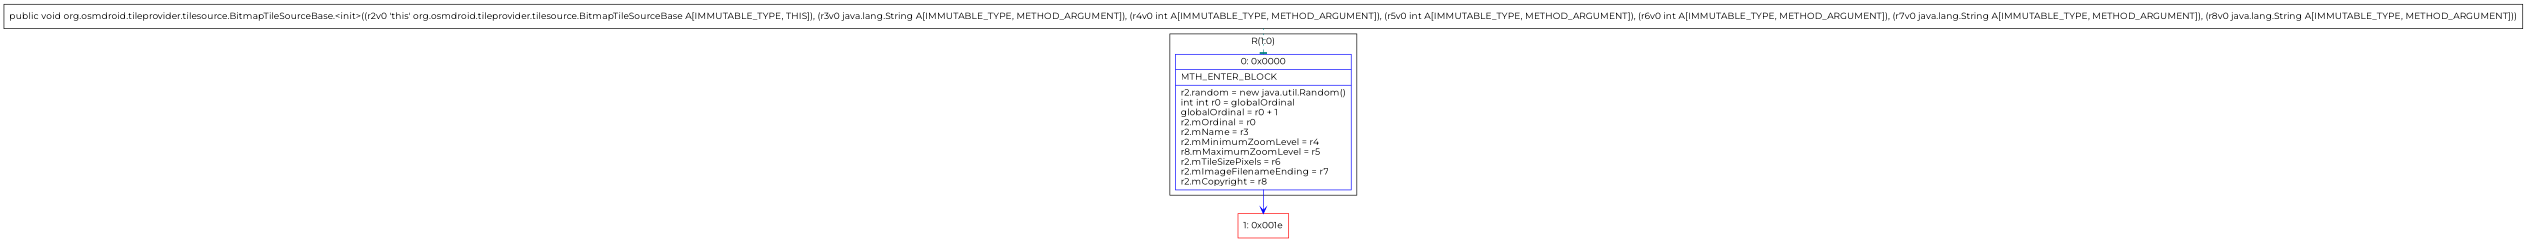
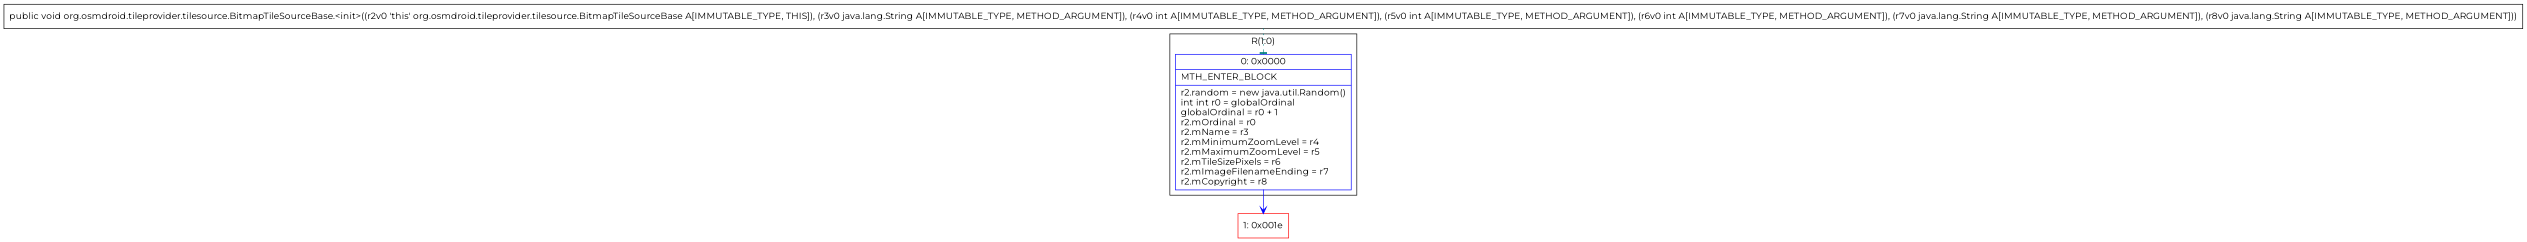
node "0: 0x0000": text "r8.mMaximumZoomLevel = r5" -> "r2.mMaximumZoomLevel = r5"
